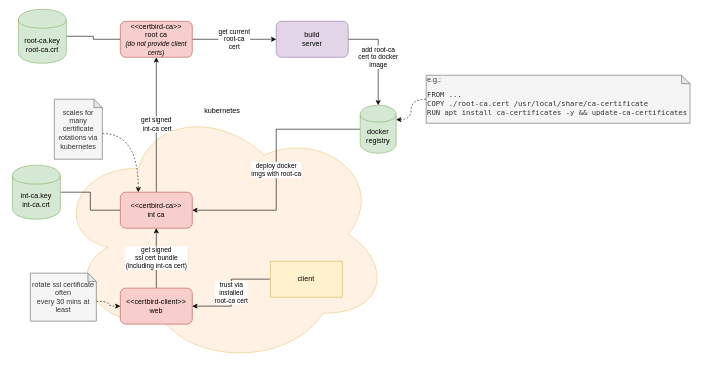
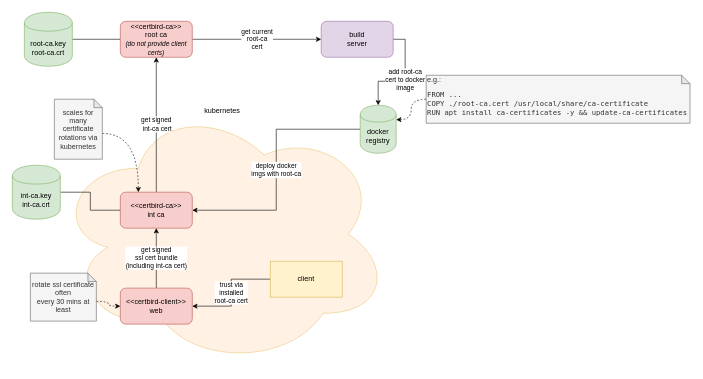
node "root-ca.key root-ca.crt": moved (42, 36) -> (48, 39)
node "build server": moved (312, 39) -> (357, 39)
